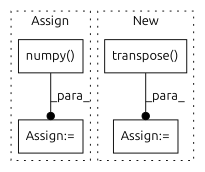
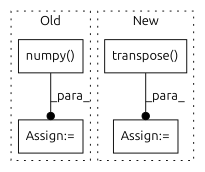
cluster "Assign": label "Assign" -> "Old"
